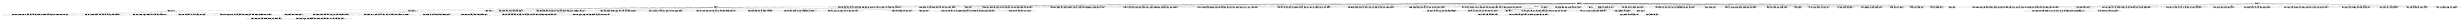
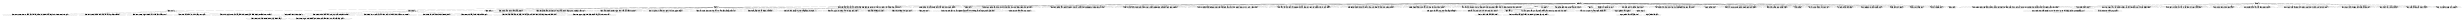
node "['client', 'handl', 'bookkeep', 'error', 'clien'] 1": added
